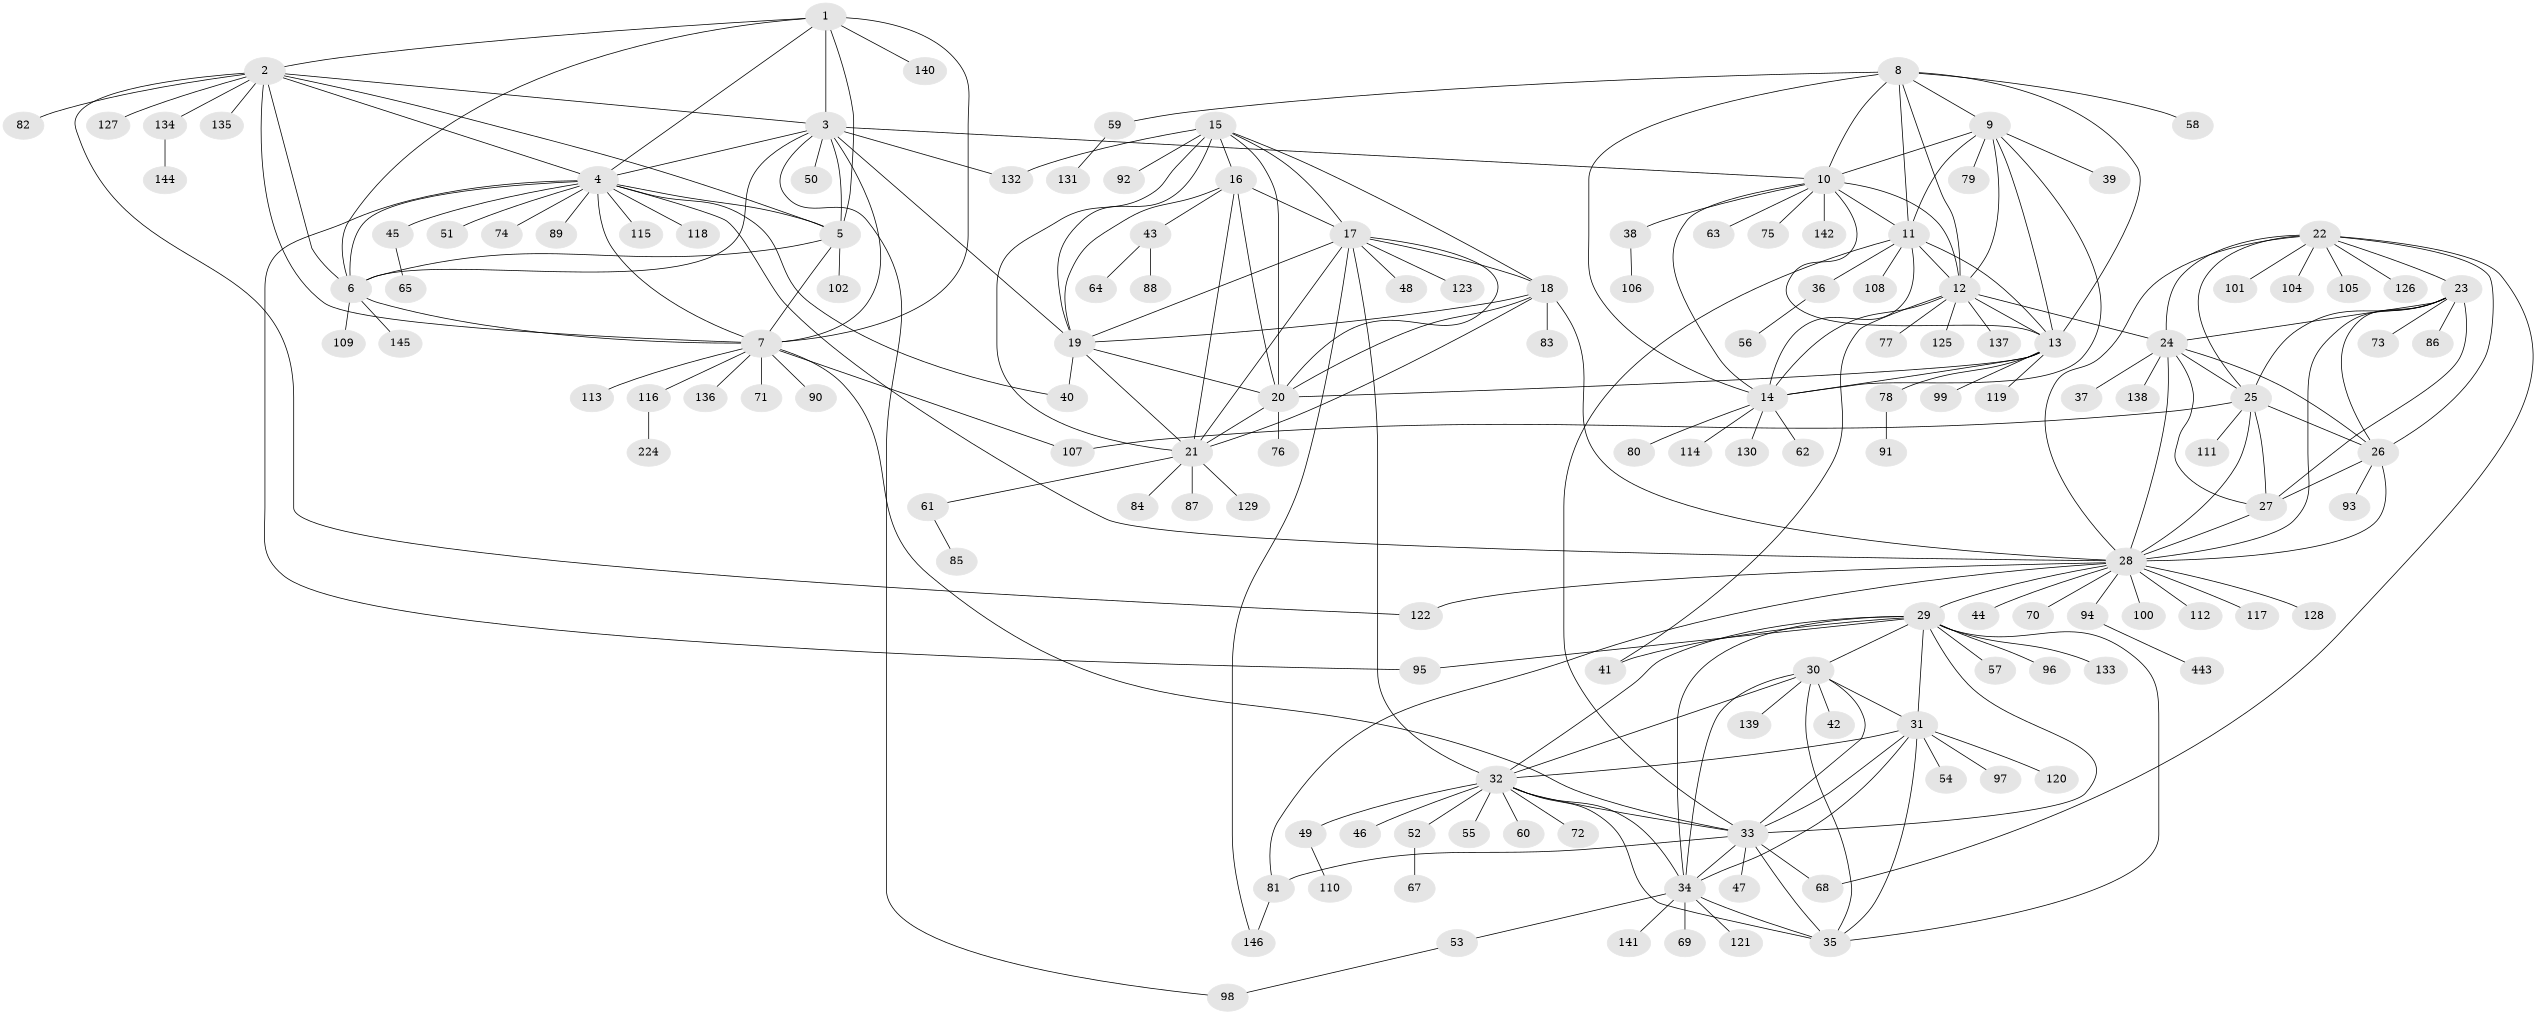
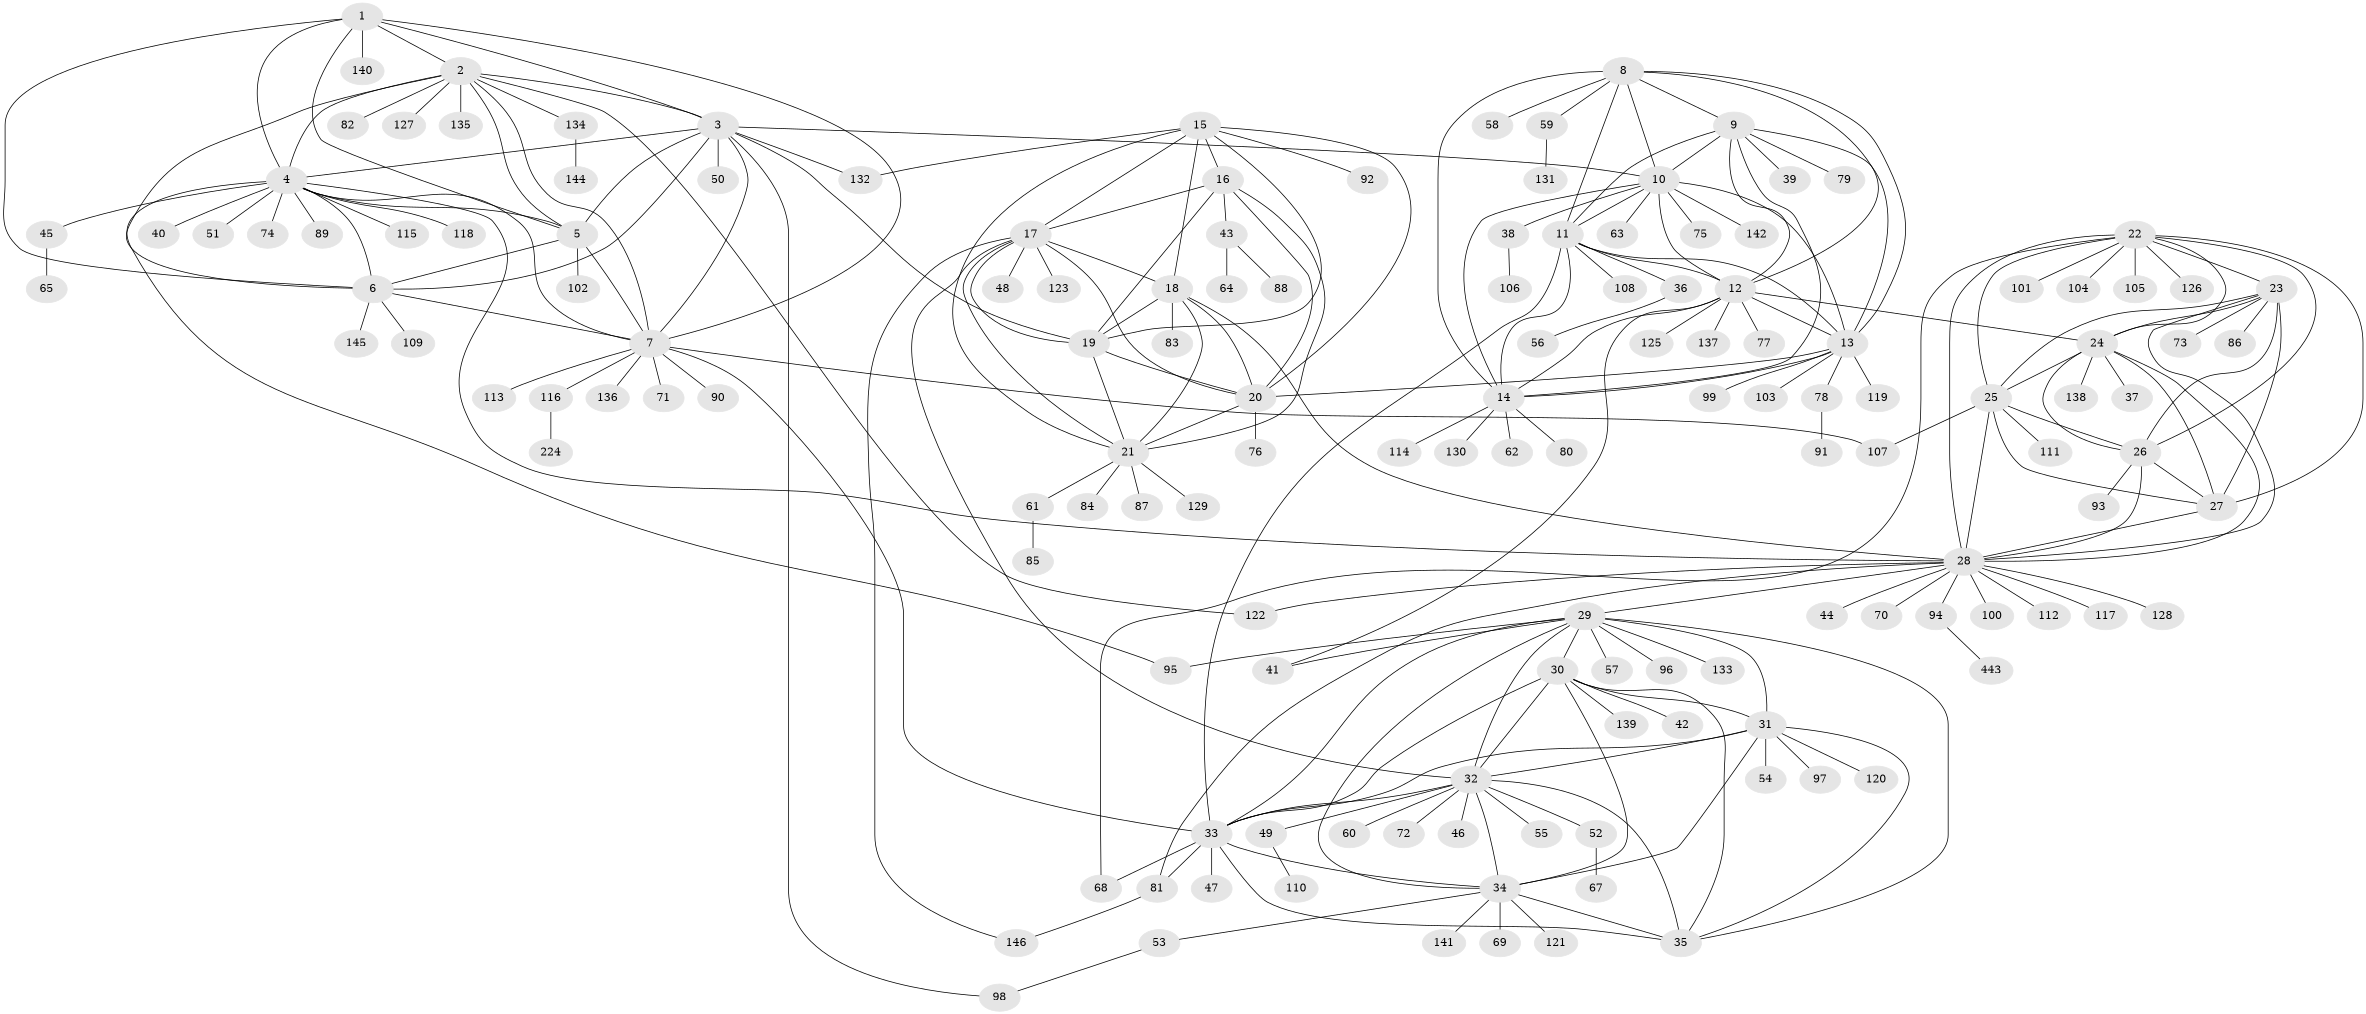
edge "22" -- "27": added
edge "19" -- "40": removed
node "103": added
